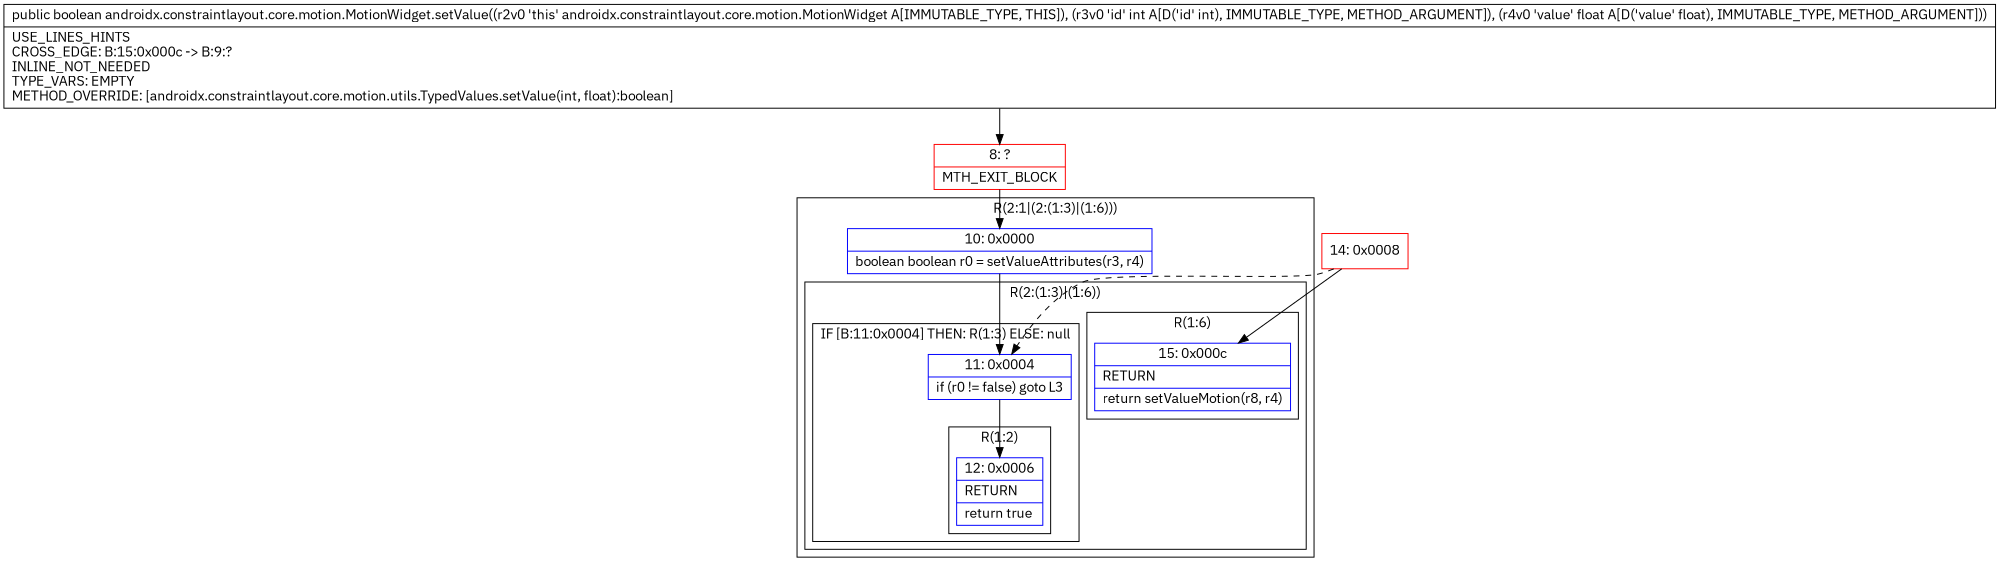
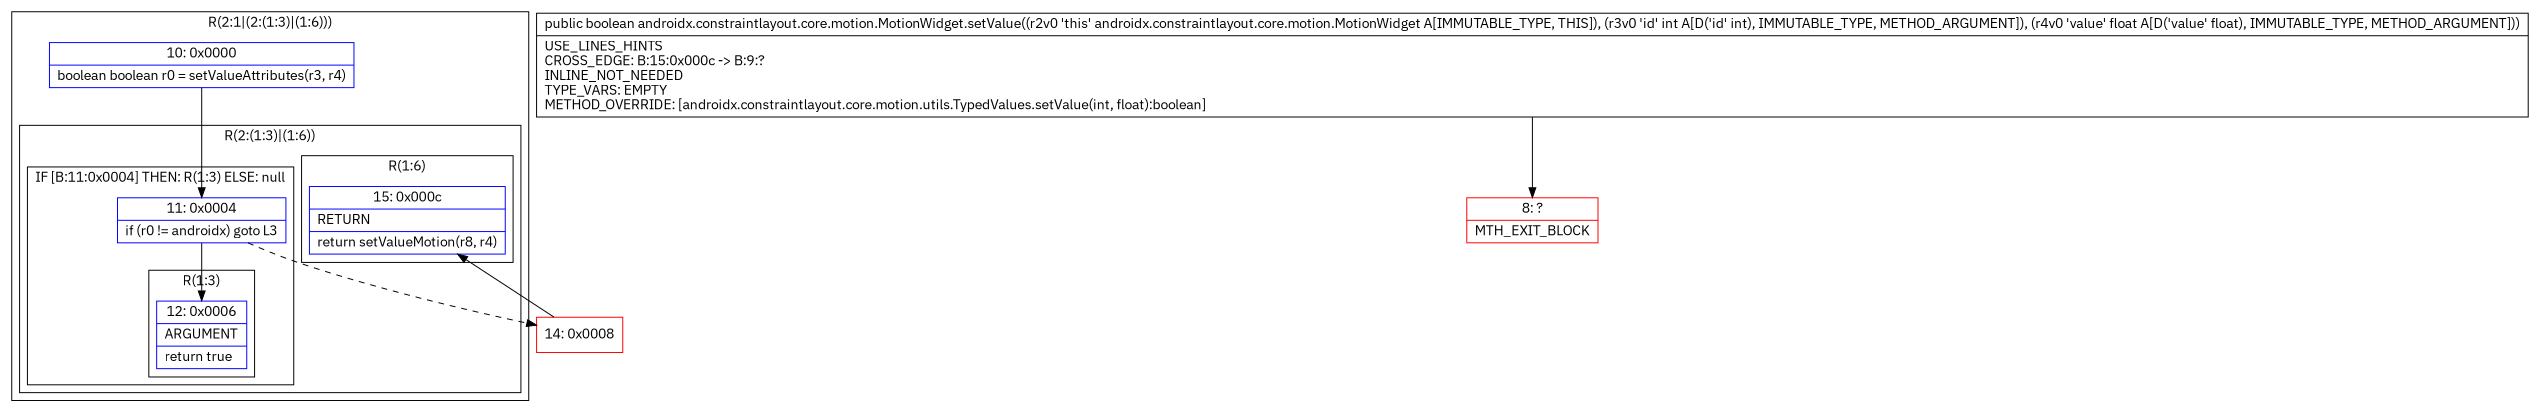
edge "8: ?" -> "10: 0x0000": removed
edge "14: 0x0008" -> "11: 0x0004": reversed
node "11: 0x0004": text "if (r0 != false) goto L3" -> "if (r0 != androidx) goto L3"
cluster "R(1:2)": label "R(1:2)" -> "R(1:3)"
node "12: 0x0006": text "RETURN" -> "ARGUMENT"
